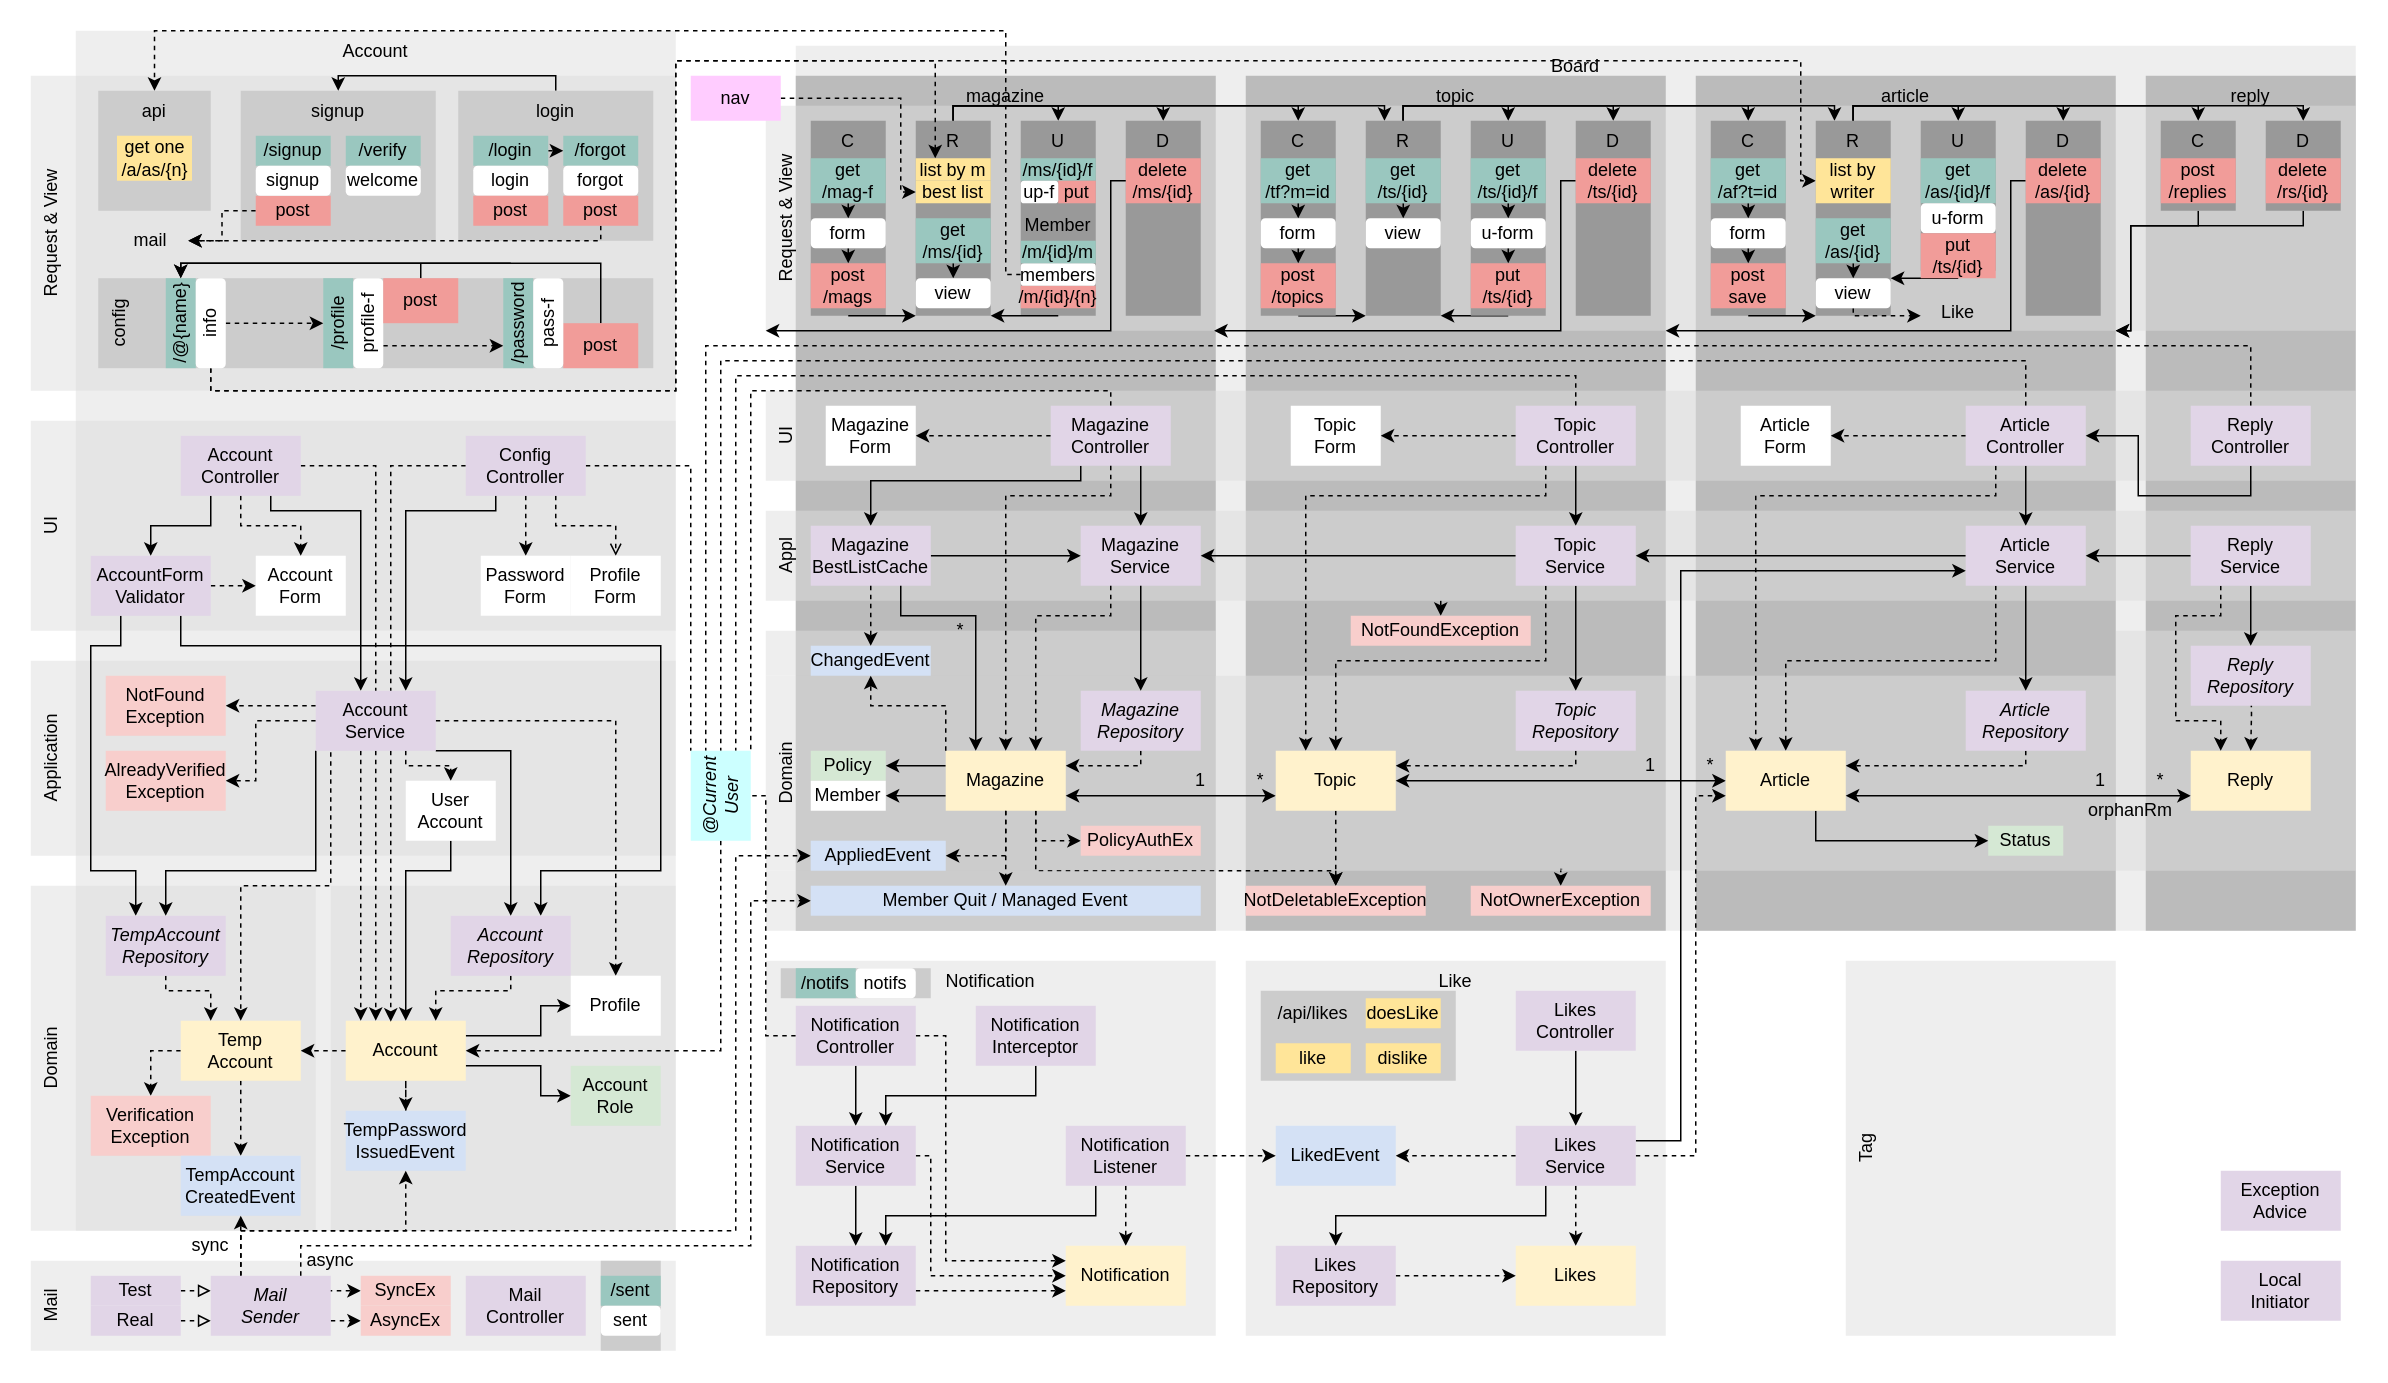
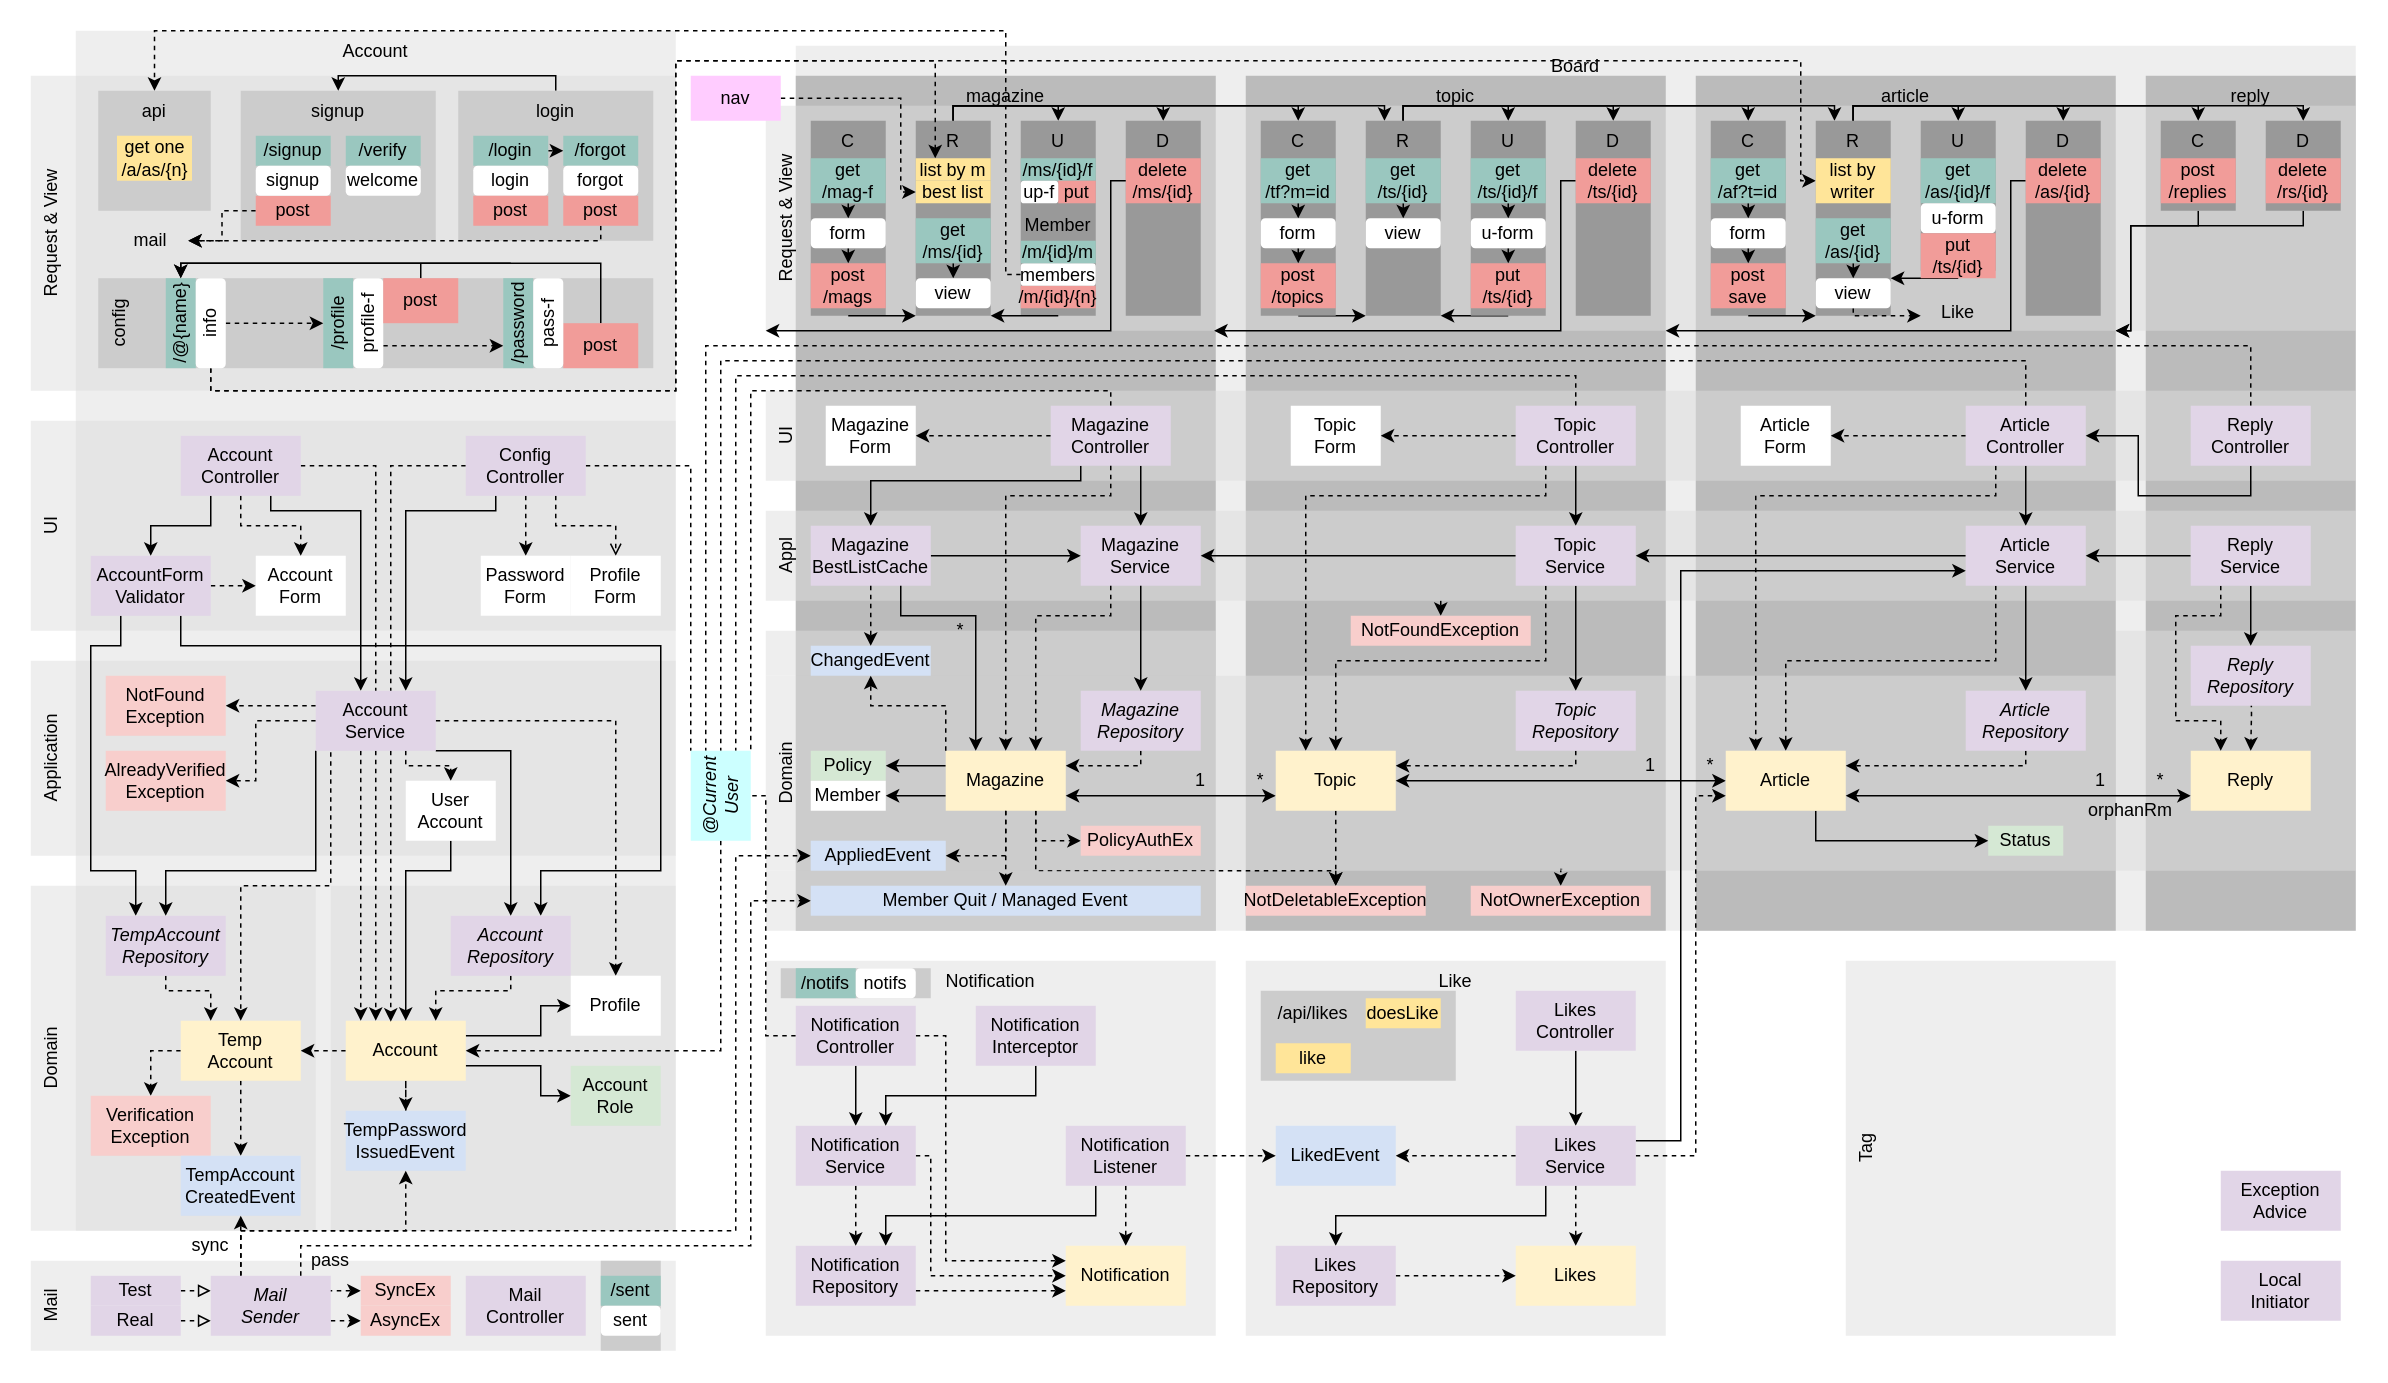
node "dislike": removed
edge "Notification Service" -> "Notification Repository": style solid -> dashed
node "async": label "async" -> "pass"
